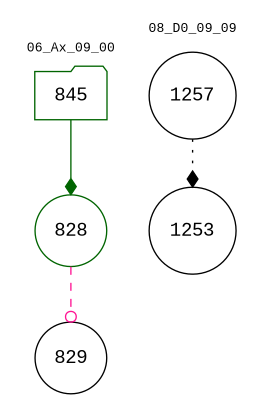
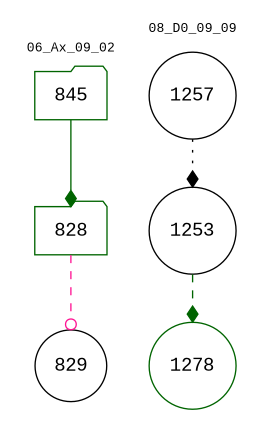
cluster "06_Ax_09_00": label "06_Ax_09_00" -> "06_Ax_09_02"
node "828": shape circle -> folder
node "1278": added
